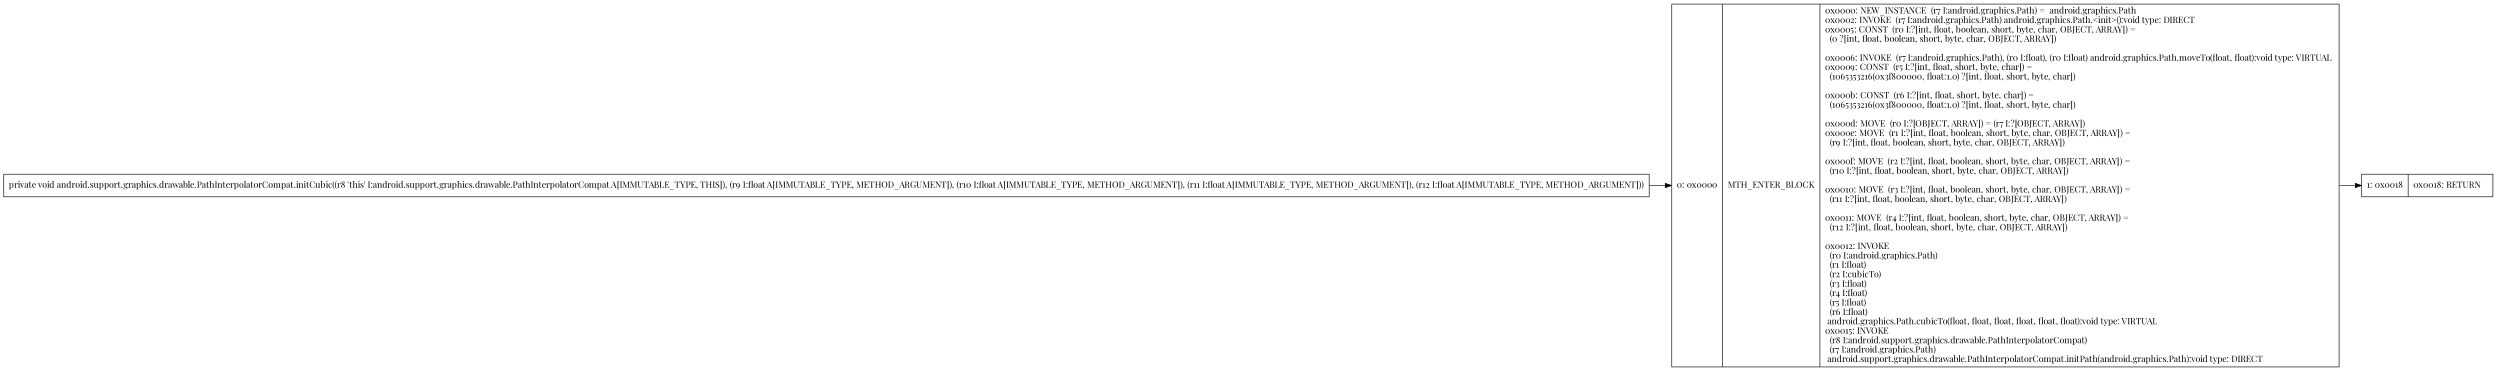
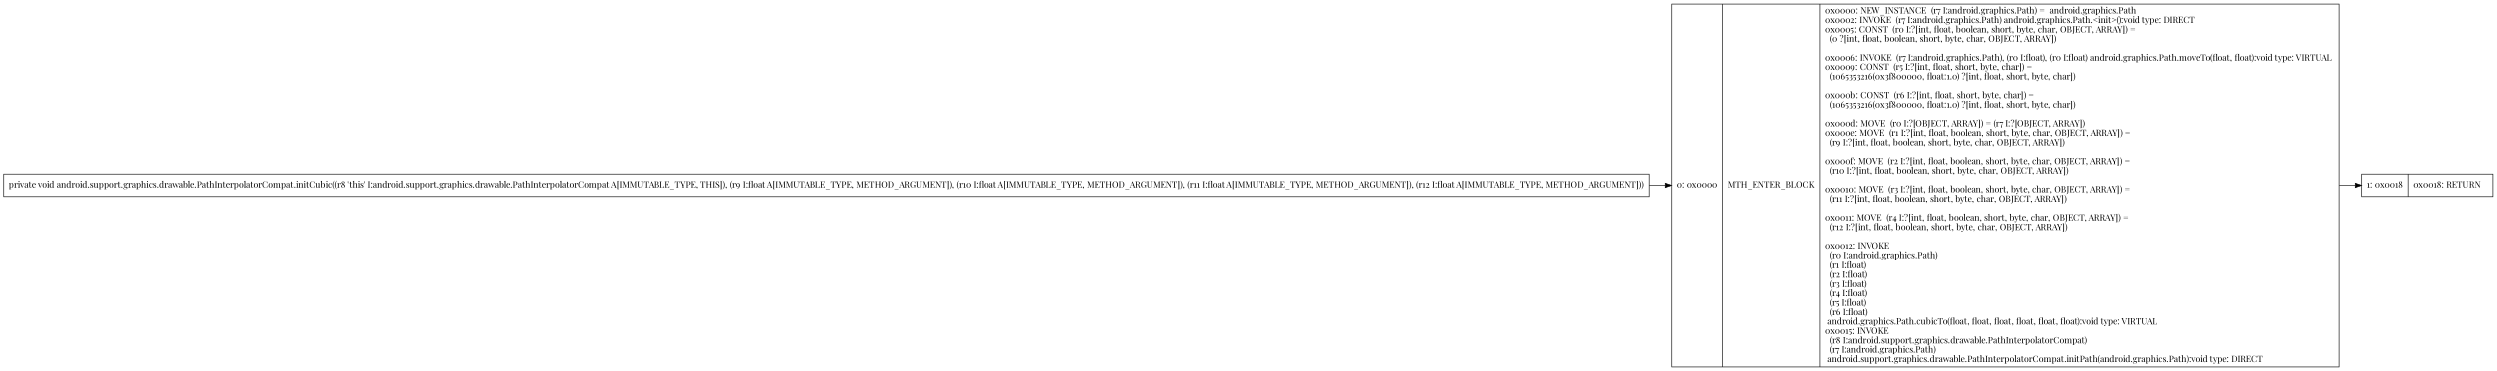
node "0: 0x0000": text "(r2 I:cubicTo)" -> "(r2 I:float)"
